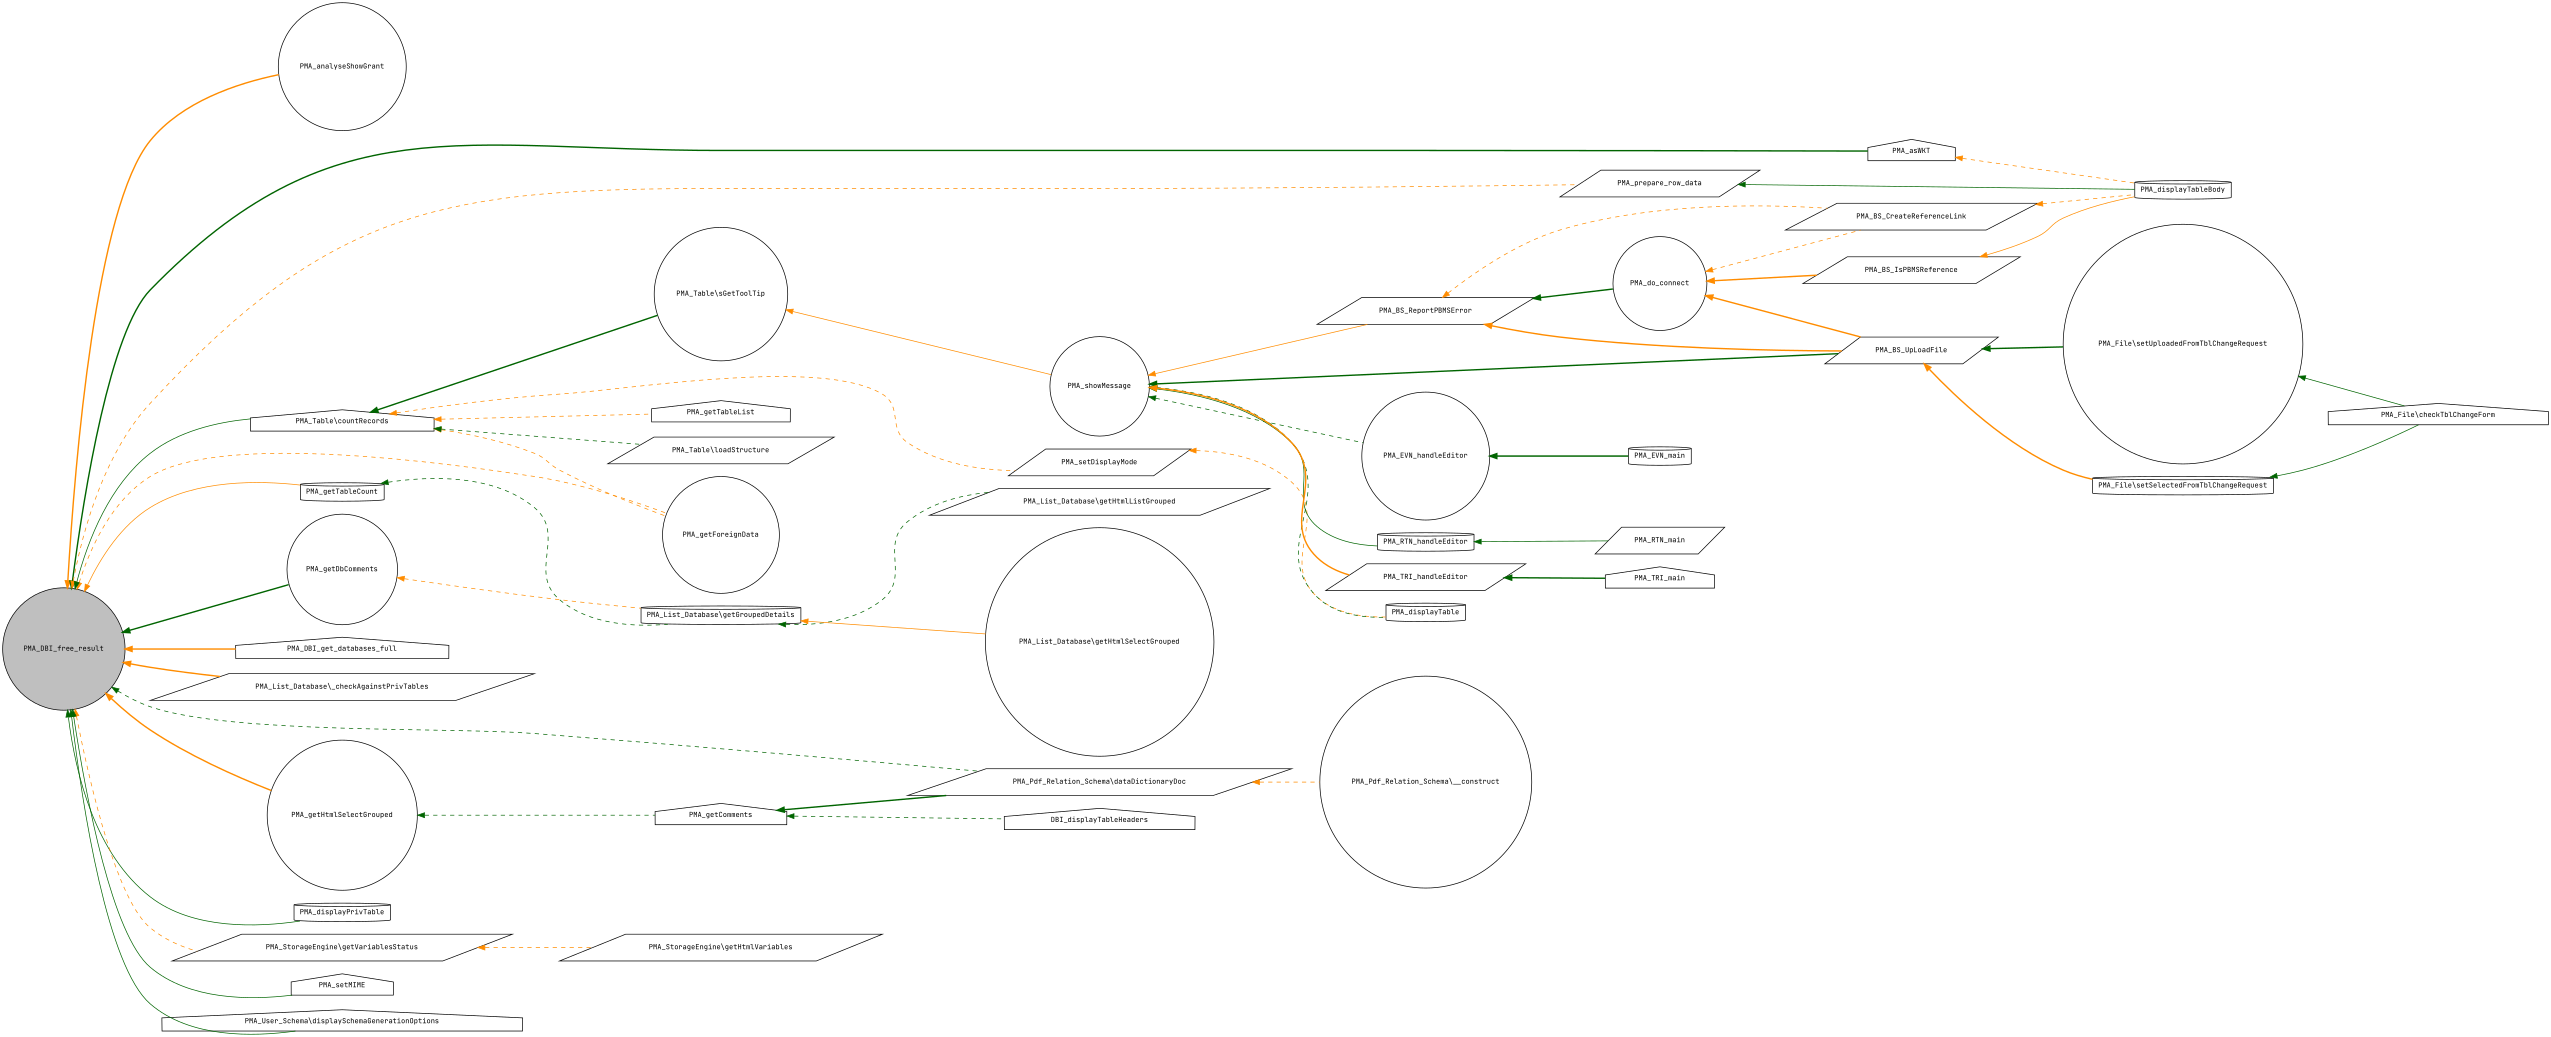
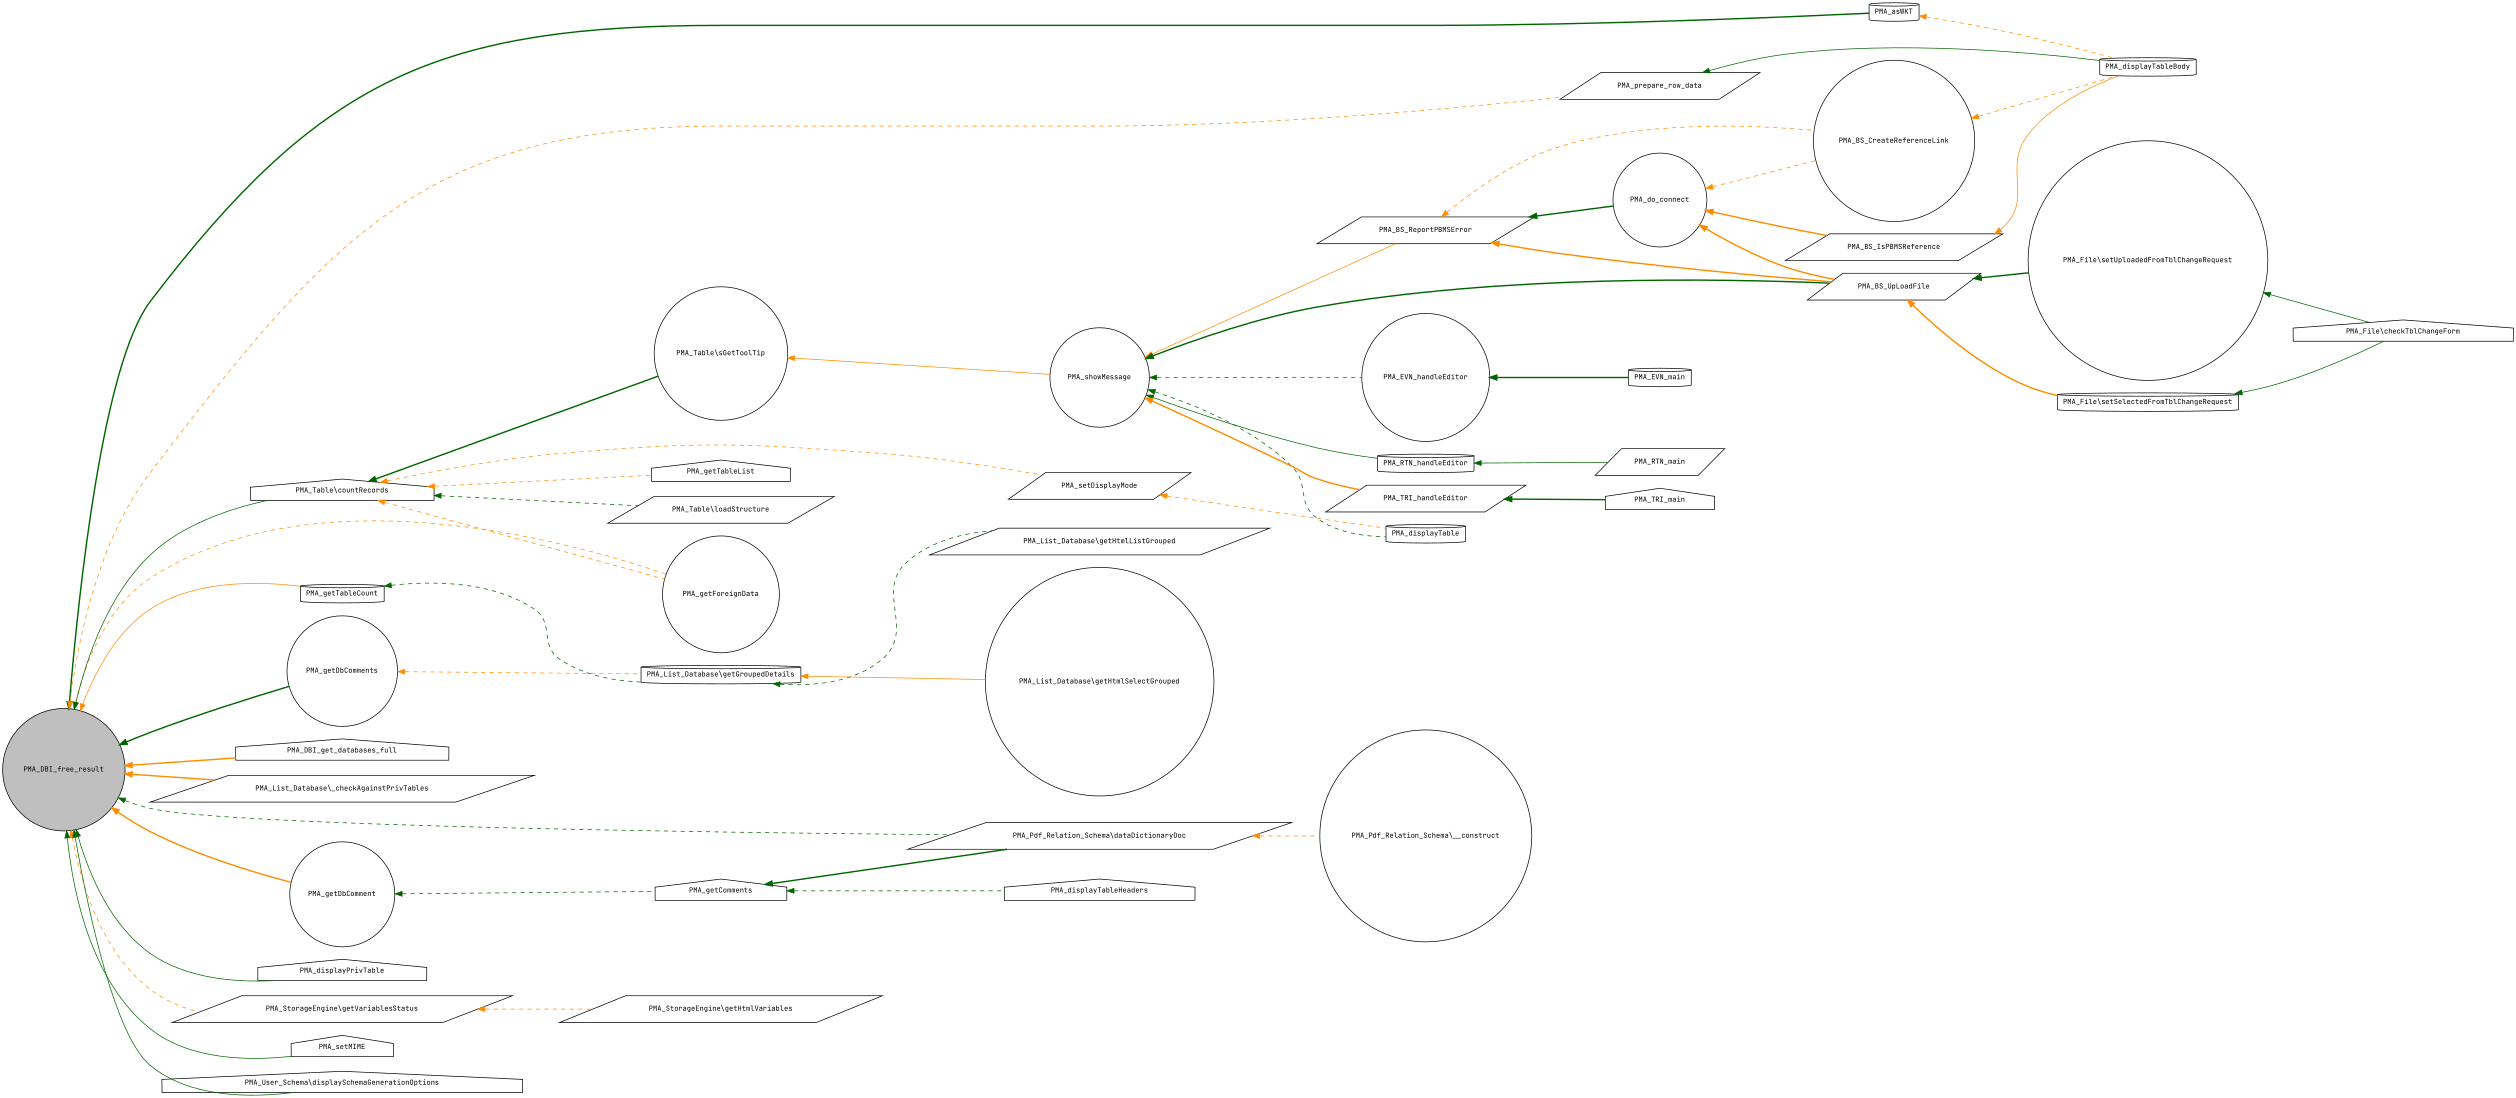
node "PMA_analyseShowGrant": removed
node "PMA_asWKT": shape house -> cylinder
node "PMA_BS_CreateReferenceLink": shape parallelogram -> circle
node "PMA_getHtmlSelectGrouped": label "PMA_getHtmlSelectGrouped" -> "PMA_getDbComment"
node "DBI_displayTableHeaders": label "DBI_displayTableHeaders" -> "PMA_displayTableHeaders"
node "PMA_displayPrivTable": shape cylinder -> house
